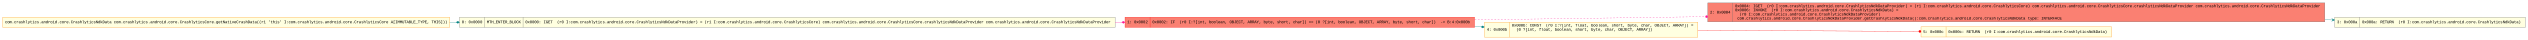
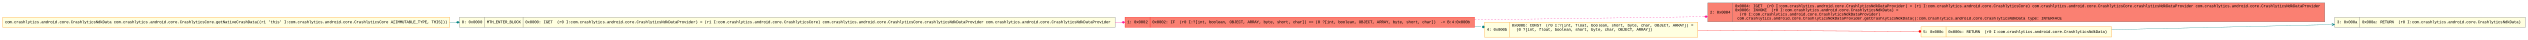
edge "1: 0x0002" -> "2: 0x0004": arrowhead dot -> diamond
edge "2: 0x0004" -> "3: 0x000a": now "5: 0x000c" -> "3: 0x000a"
edge "1: 0x0002" -> "4: 0x000b": arrowhead diamond -> dot
